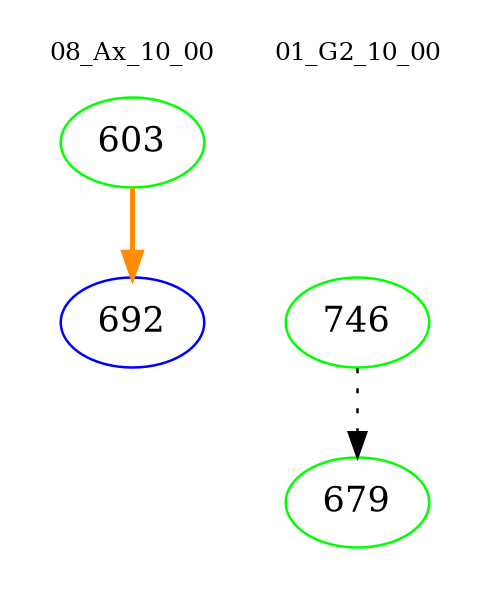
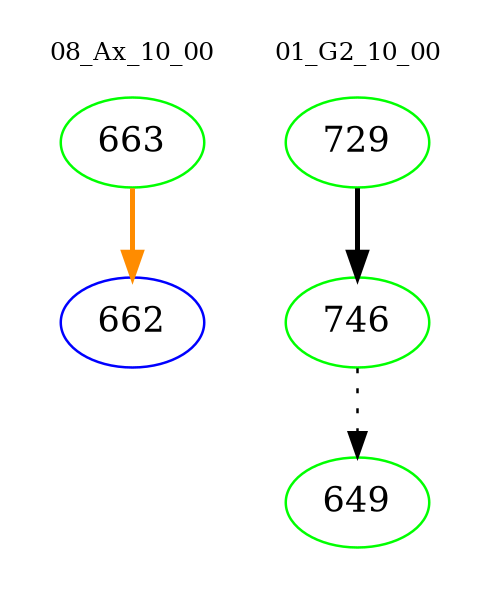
node "603": label "603" -> "663"
node "729": added
node "692": label "692" -> "662"
node "679": label "679" -> "649"
